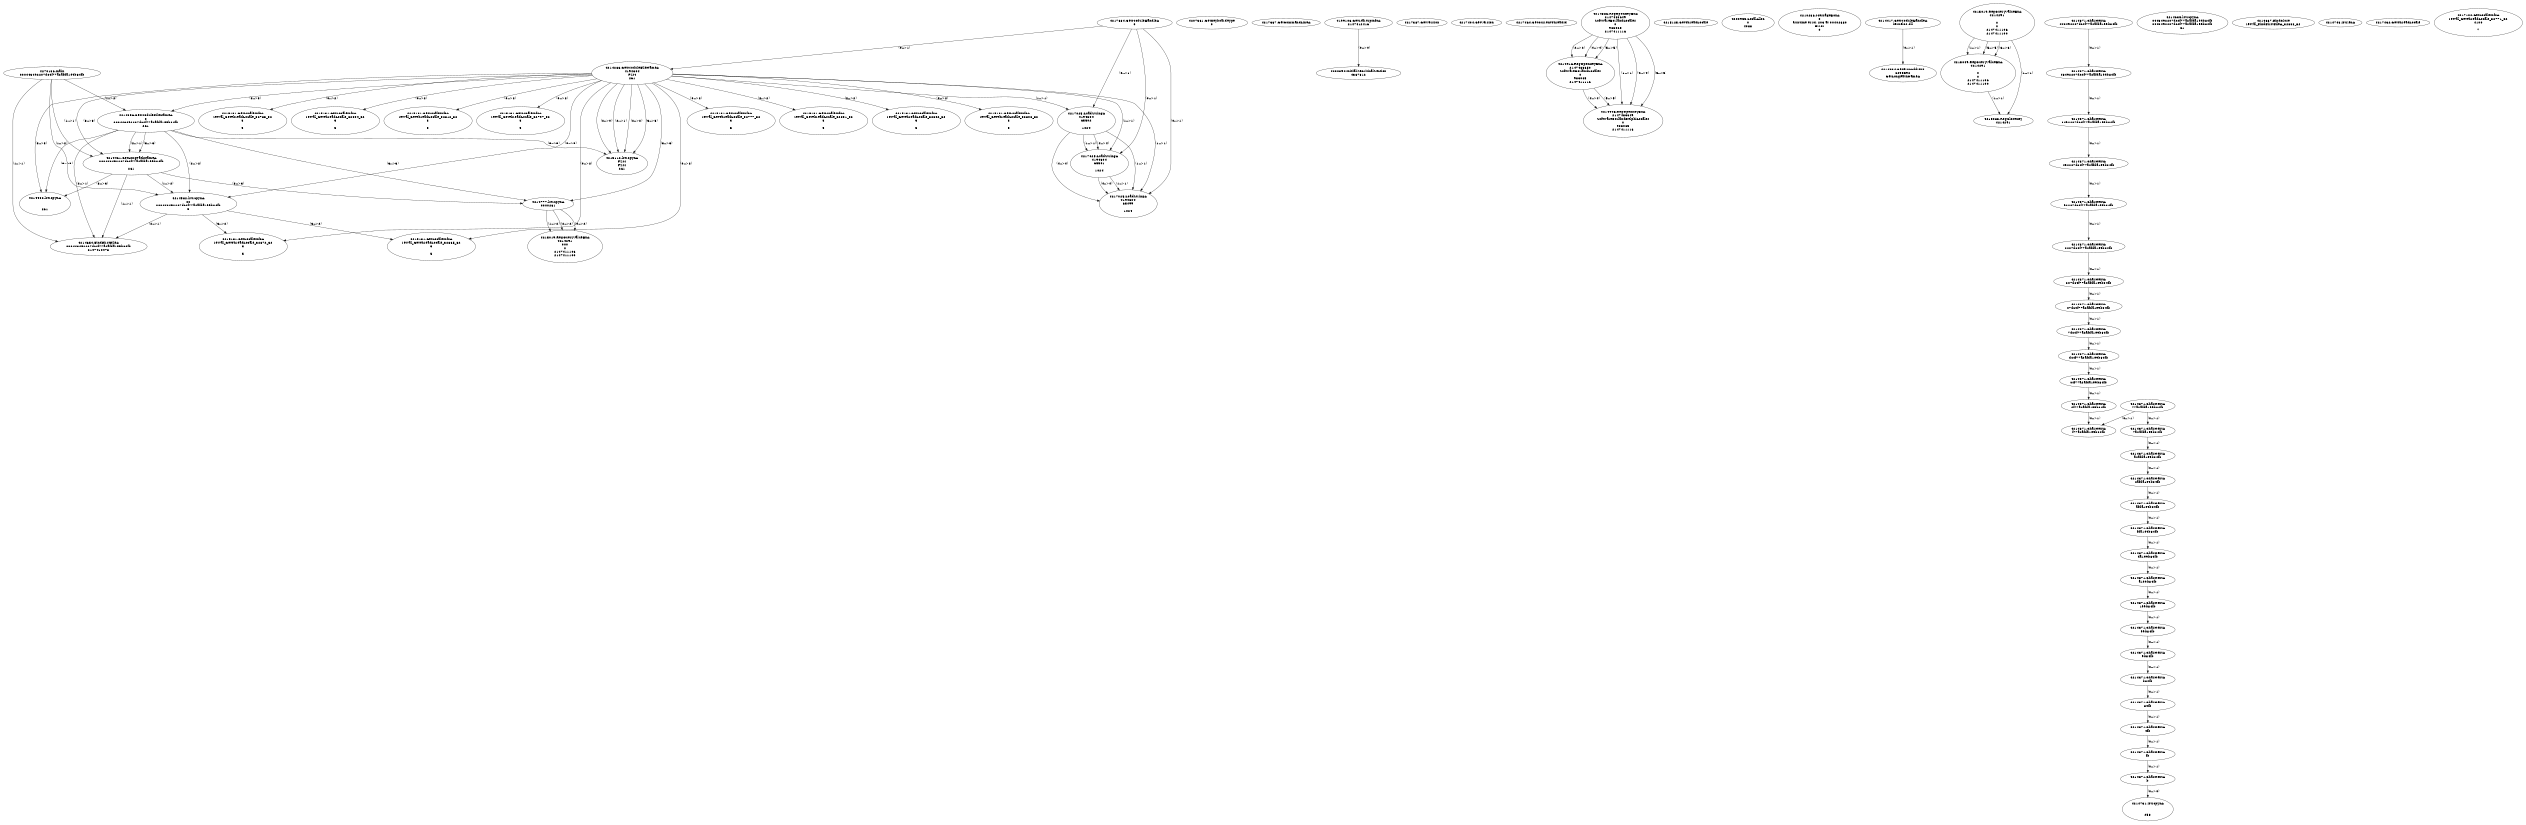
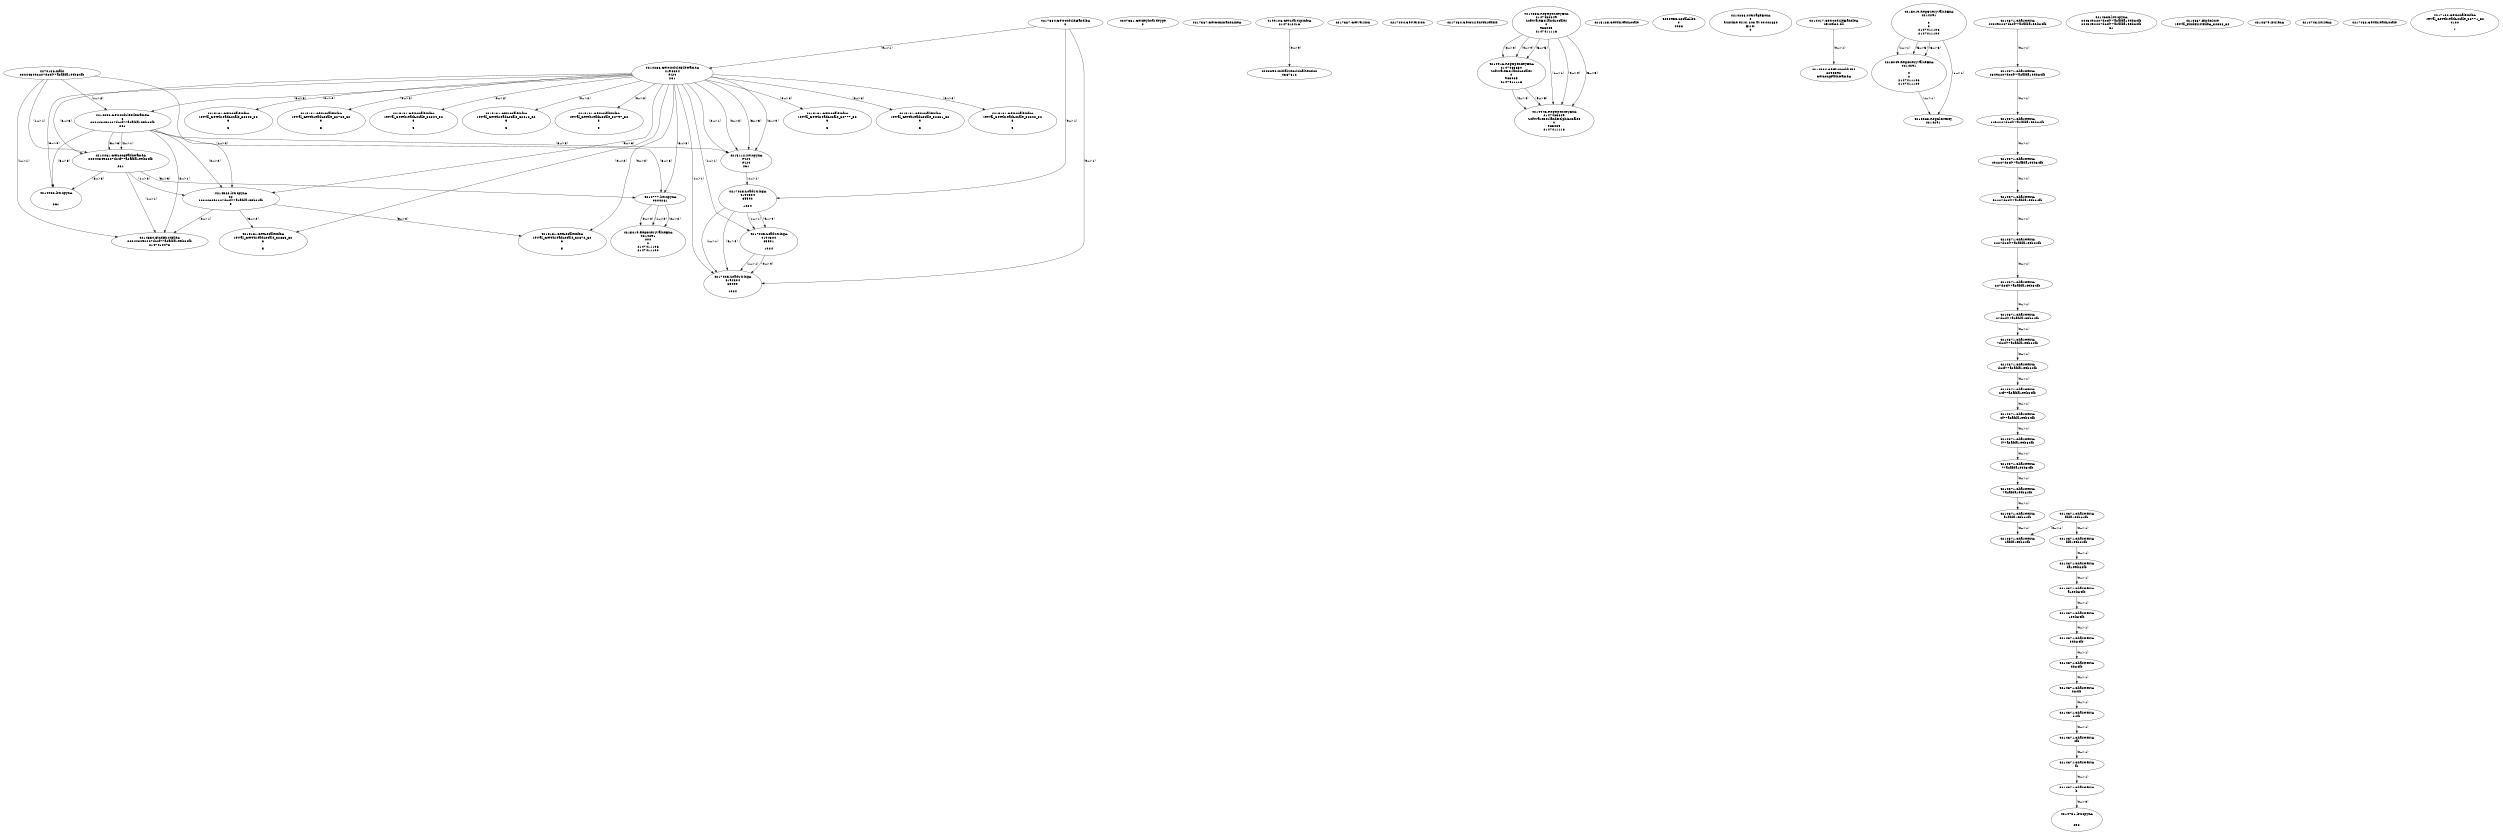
node "4214679.lstrlenA": added
edge "4214286.GetModuleFileNameA 4194304 PZM 261" -> "4217025.LoadStringA 4194304 65502 1024": now "4215112.lstrcpynA PZM PZM 261" -> "4217025.LoadStringA 4194304 65502 1024"
edge "4217684.GetModuleHandleA 0" -> "4217025.LoadStringA 4194304 65501 1024": removed, label "(0-->1)"
edge "4214371.CharNextA 77a2afda1e9b84fb" -> "4214371.CharNextA f77a2afda1e9b84fb": reversed
edge "4214371.CharNextA 2afda1e9b84fb" -> "4214371.CharNextA afda1e9b84fb": reversed
